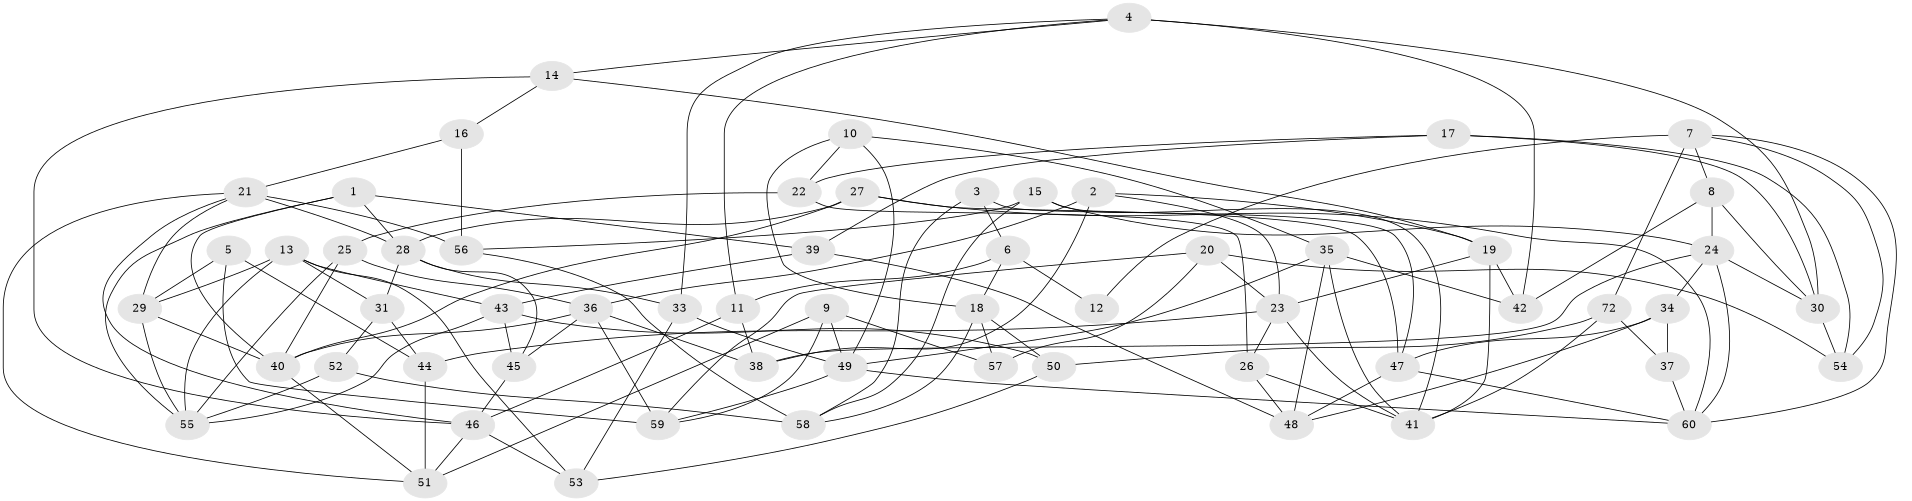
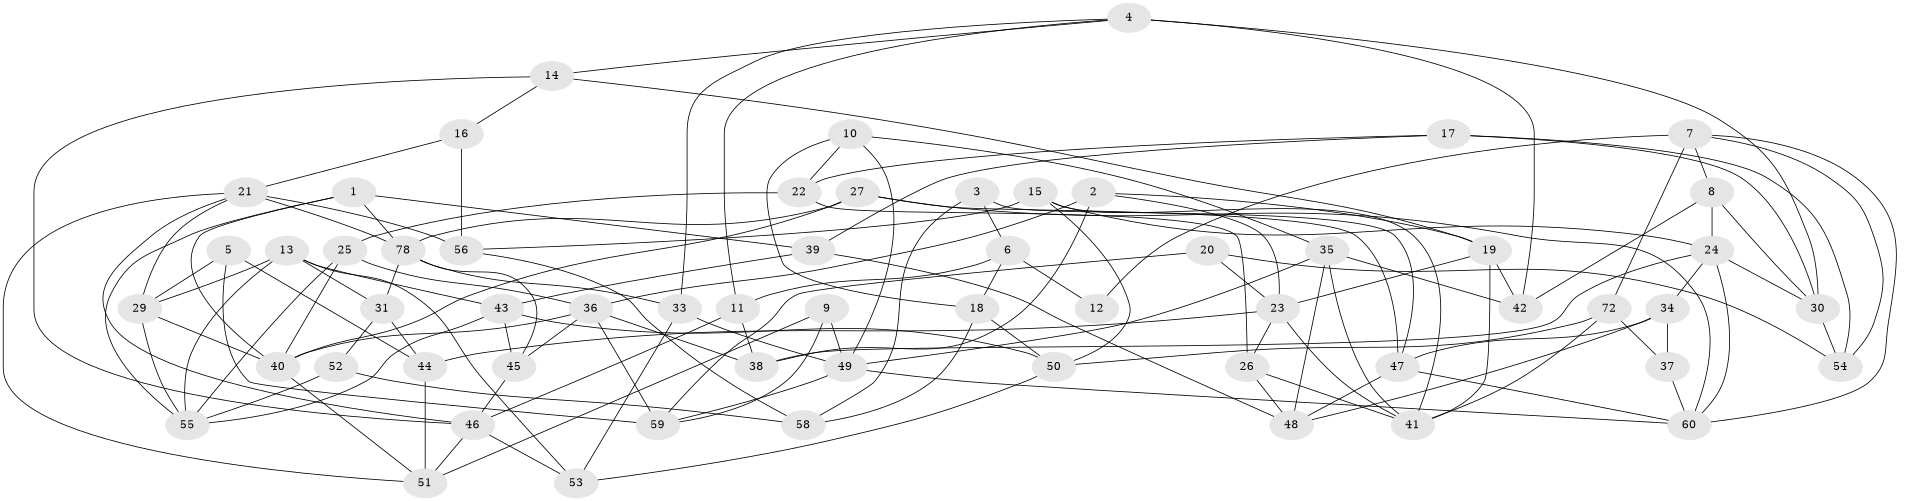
node "28": label "28" -> "78"
edge "15" -- "58": now "15" -- "50"
node "57": removed
